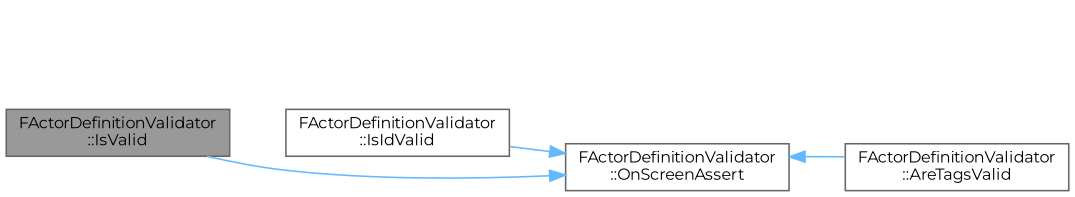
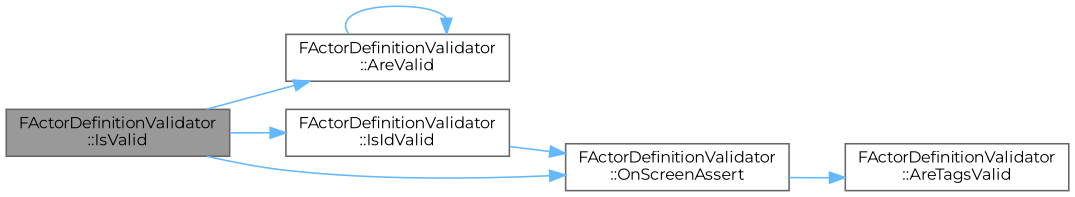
node "FActorDefinitionValidator ::AreValid": added
edge "FActorDefinitionValidator ::IsValid" -> "FActorDefinitionValidator ::IsIdValid": added
edge "FActorDefinitionValidator ::AreTagsValid" -> "FActorDefinitionValidator ::OnScreenAssert": reversed
